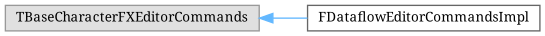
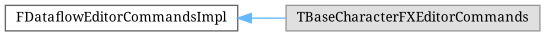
edge "FDataflowEditorCommandsImpl" -> "TBaseCharacterFXEditorCommands": reversed
